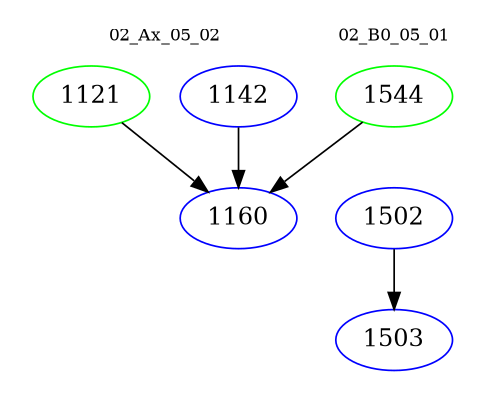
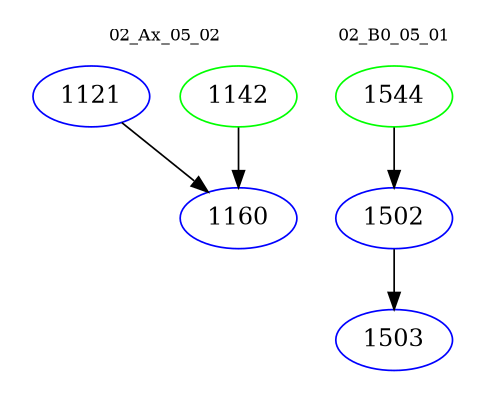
node "1121": color green -> blue
node "1142": color blue -> green
edge "1544" -> "1160": now "1544" -> "1502"
